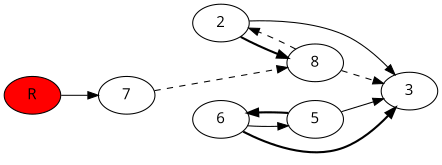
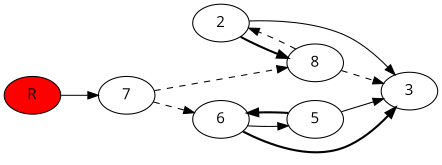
edge "7" -> "6": added
